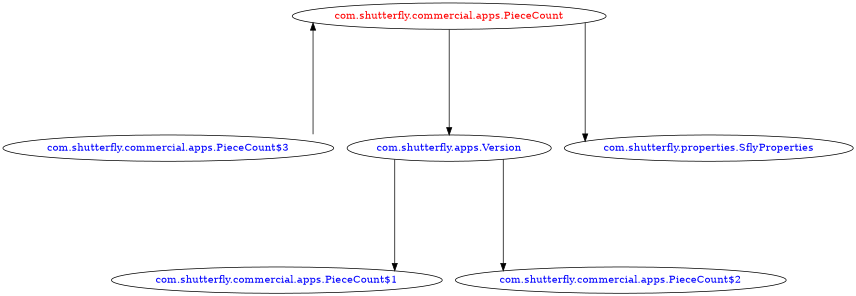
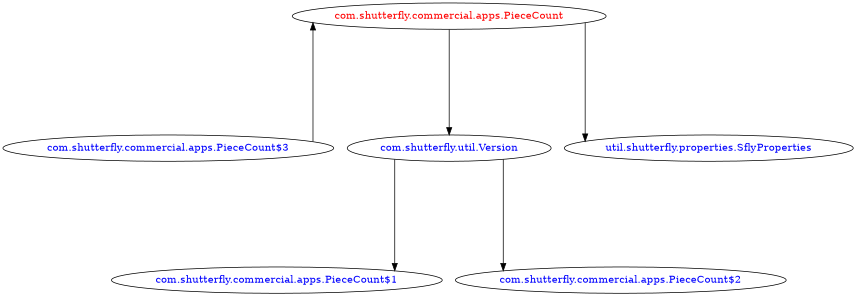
edge "com.shutterfly.commercial.apps.PieceCount" -> "com.shutterfly.commercial.apps.PieceCount$3": reversed
node "com.shutterfly.apps.Version": label "com.shutterfly.apps.Version" -> "com.shutterfly.util.Version"
node "com.shutterfly.properties.SflyProperties": label "com.shutterfly.properties.SflyProperties" -> "util.shutterfly.properties.SflyProperties"
